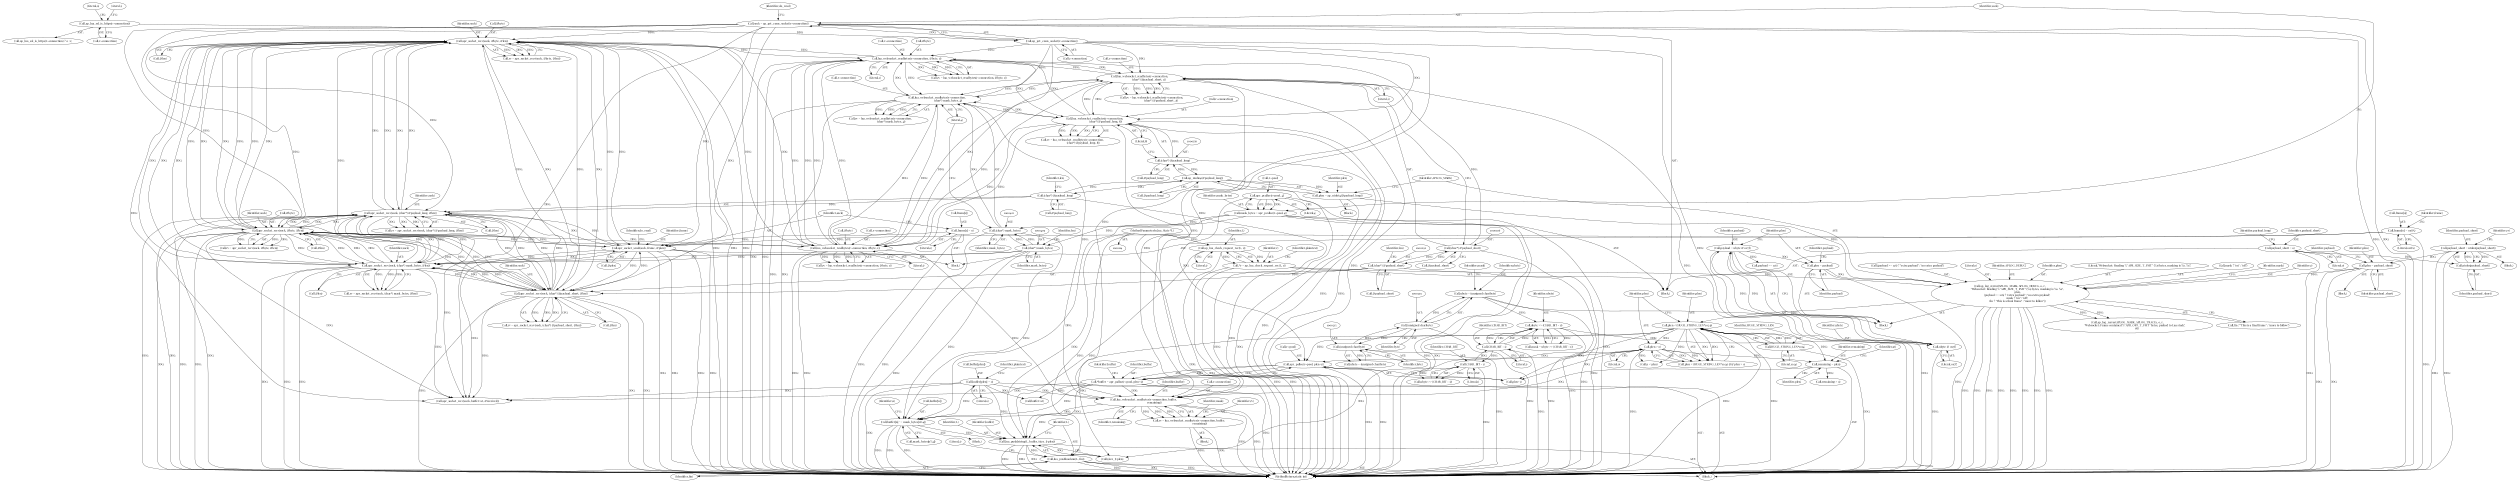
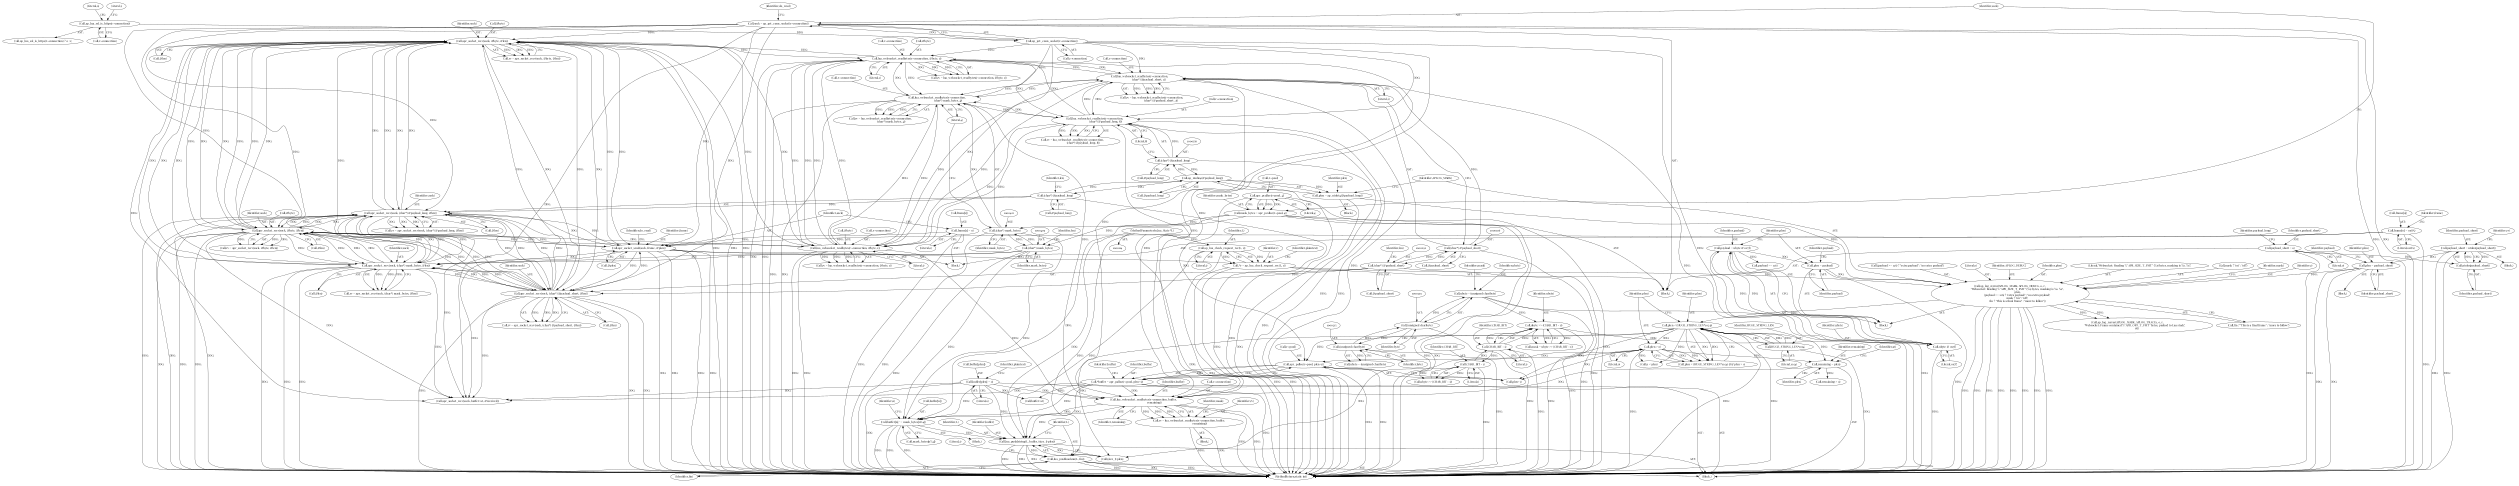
edge "(Call,apr_socket_send(sock, frame, &plen))" -> "(Call,apr_socket_recv(sock, (char*) mask_bytes, &len))": now "(Call,apr_socket_send(sock, frame, &plen))" -> "(Call,*r = ap_lua_check_request_rec(L, 1))"
